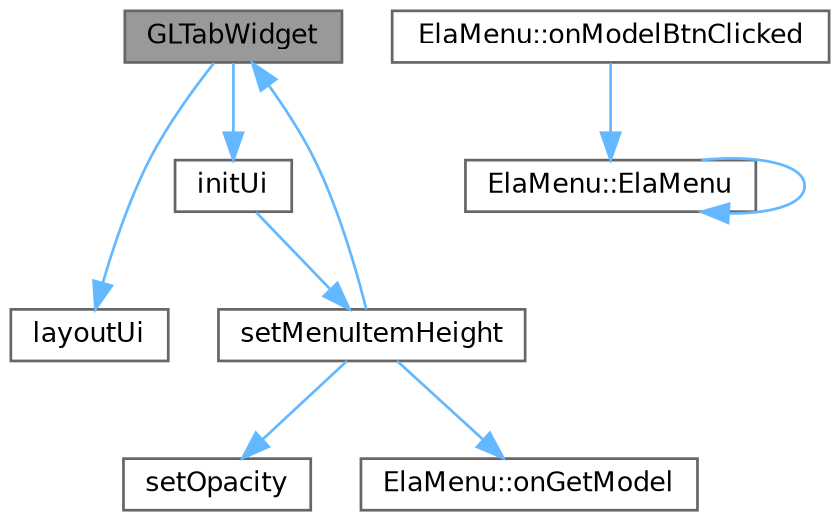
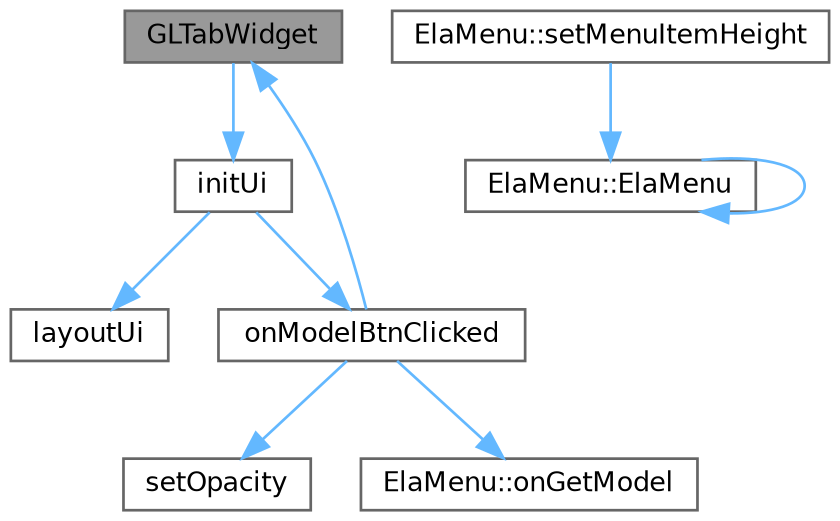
node "ElaMenu::onModelBtnClicked": label "ElaMenu::onModelBtnClicked" -> "ElaMenu::setMenuItemHeight"
edge "GLTabWidget" -> "layoutUi": now "initUi" -> "layoutUi"
node "setMenuItemHeight": label "setMenuItemHeight" -> "onModelBtnClicked"
